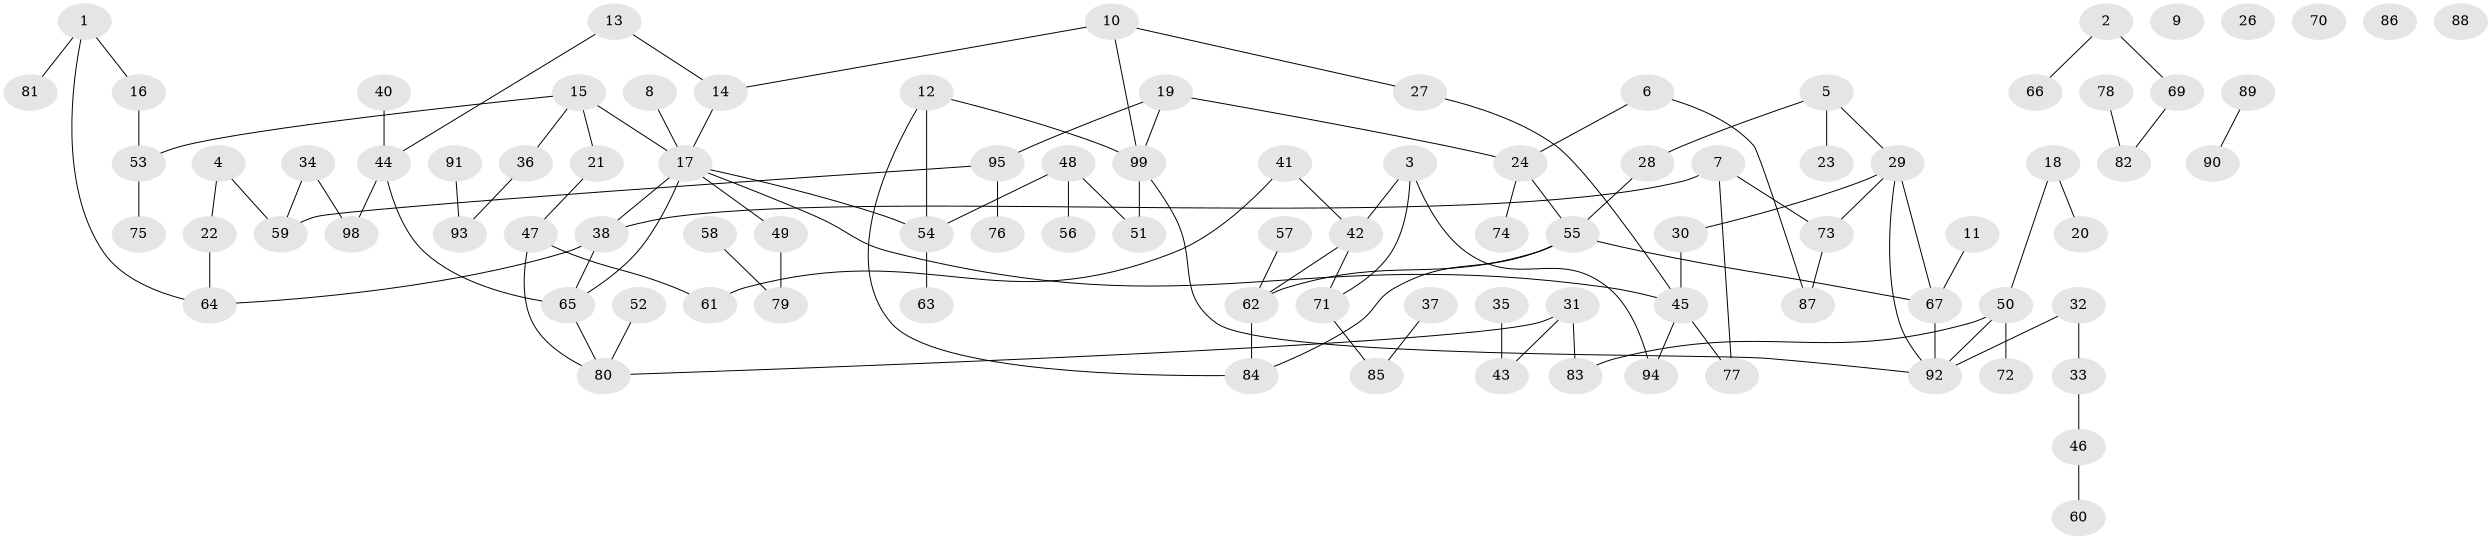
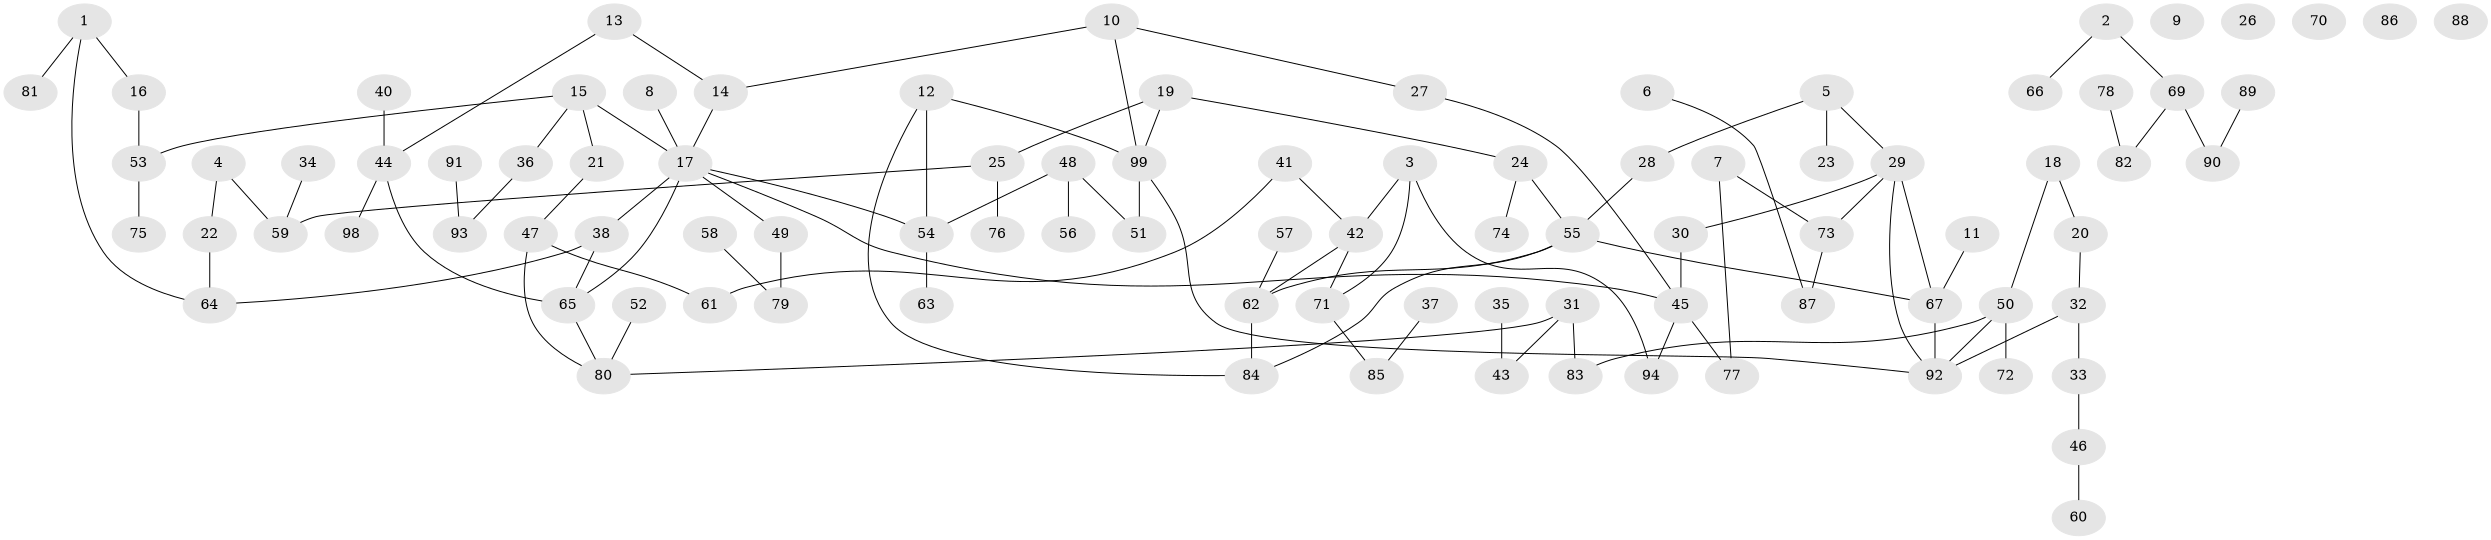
edge "6" -- "24": removed
edge "69" -- "90": added
node "95": label "95" -> "25"
edge "34" -- "98": removed
edge "7" -- "38": removed
edge "20" -- "32": added
